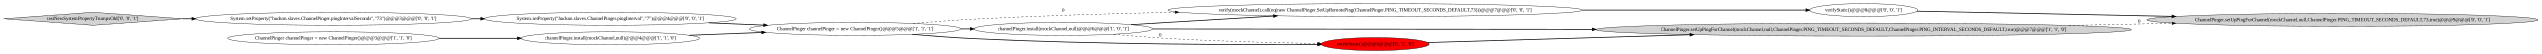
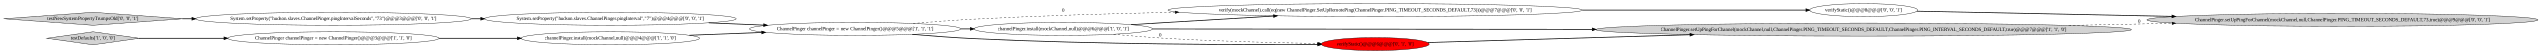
node "testDefaults['1', '0', '0']": added
